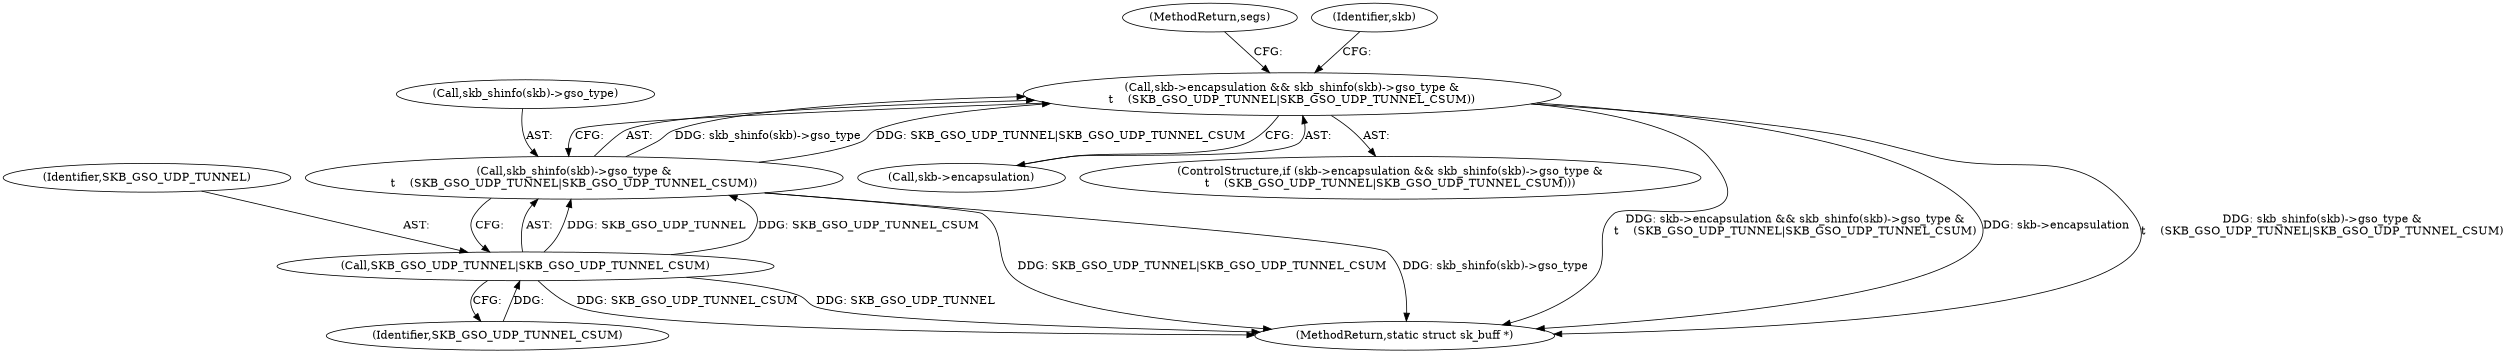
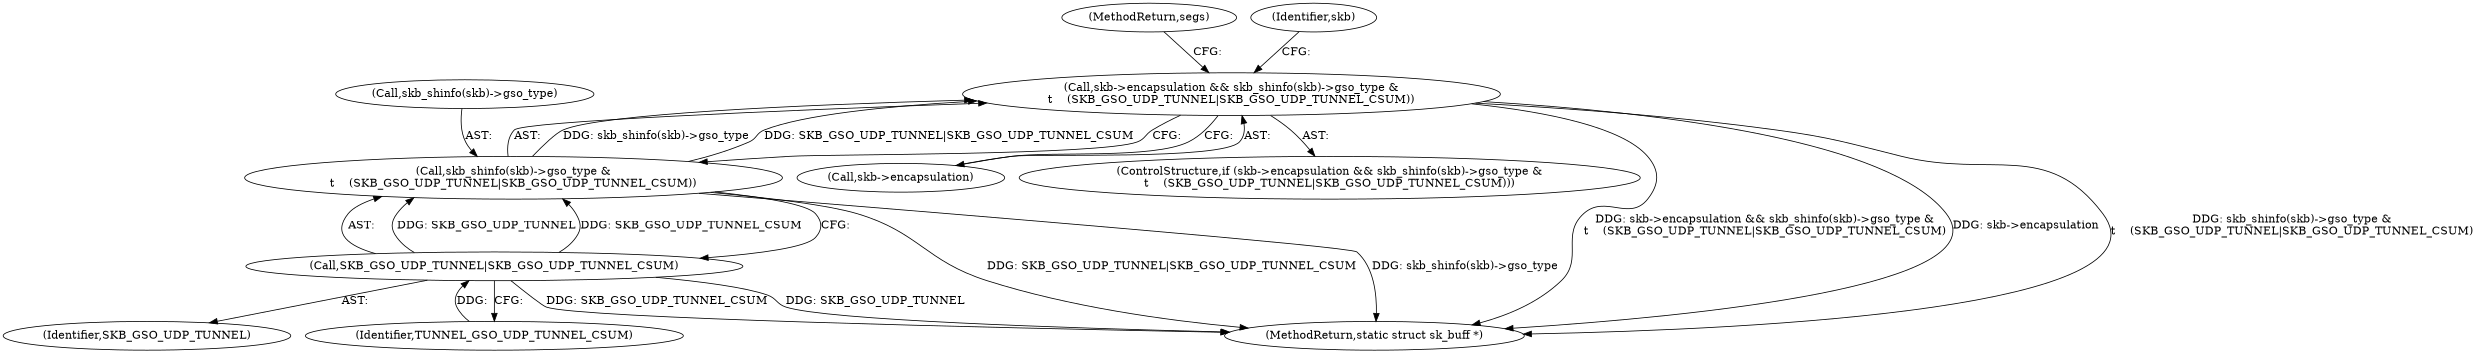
edge "(Identifier,SKB_GSO_UDP_TUNNEL)" -> "(Call,SKB_GSO_UDP_TUNNEL|SKB_GSO_UDP_TUNNEL_CSUM)": reversed
node "(Identifier,SKB_GSO_UDP_TUNNEL_CSUM)": label "(Identifier,SKB_GSO_UDP_TUNNEL_CSUM)" -> "(Identifier,TUNNEL_GSO_UDP_TUNNEL_CSUM)"
